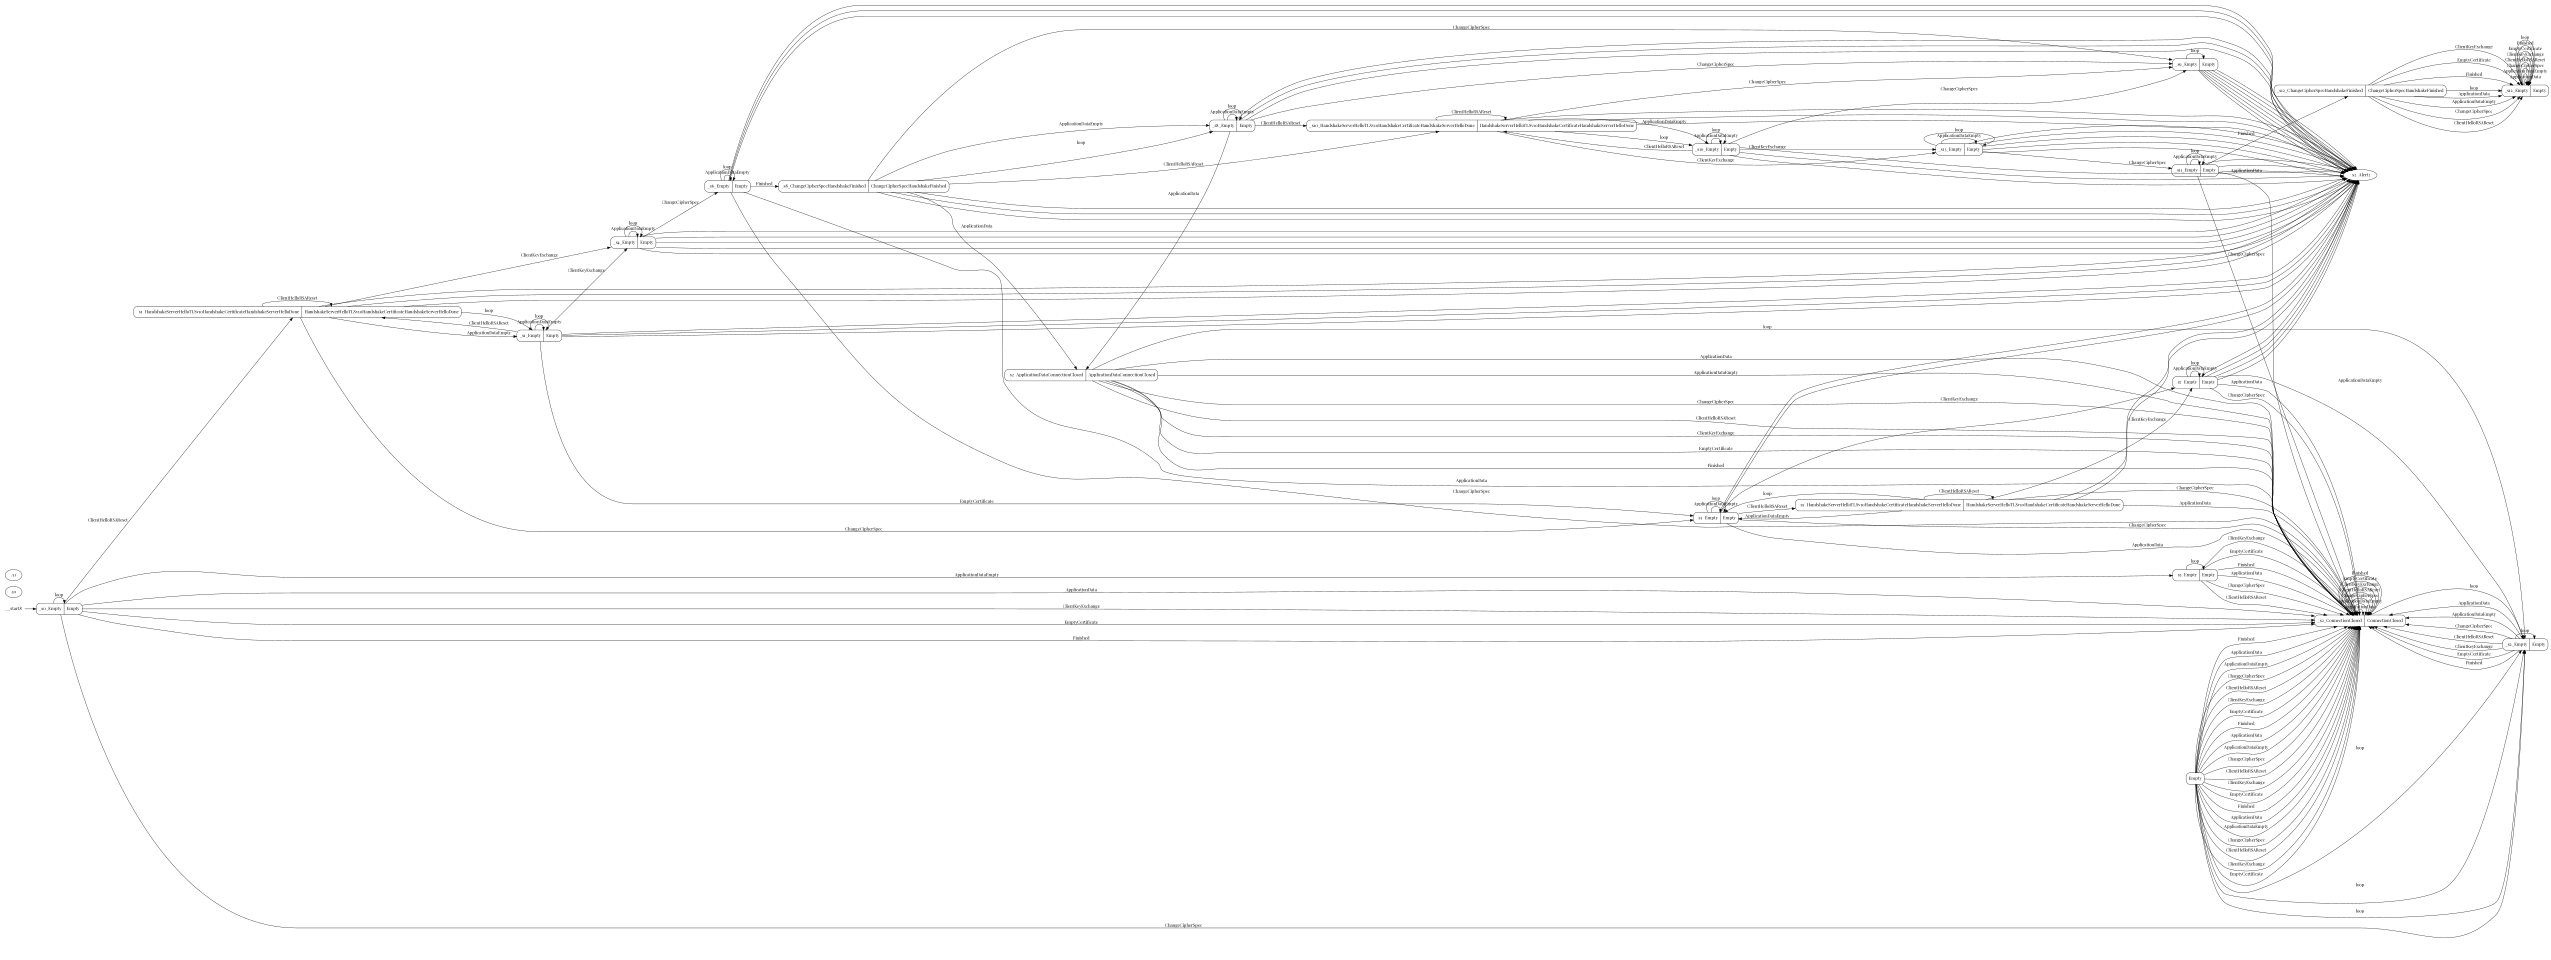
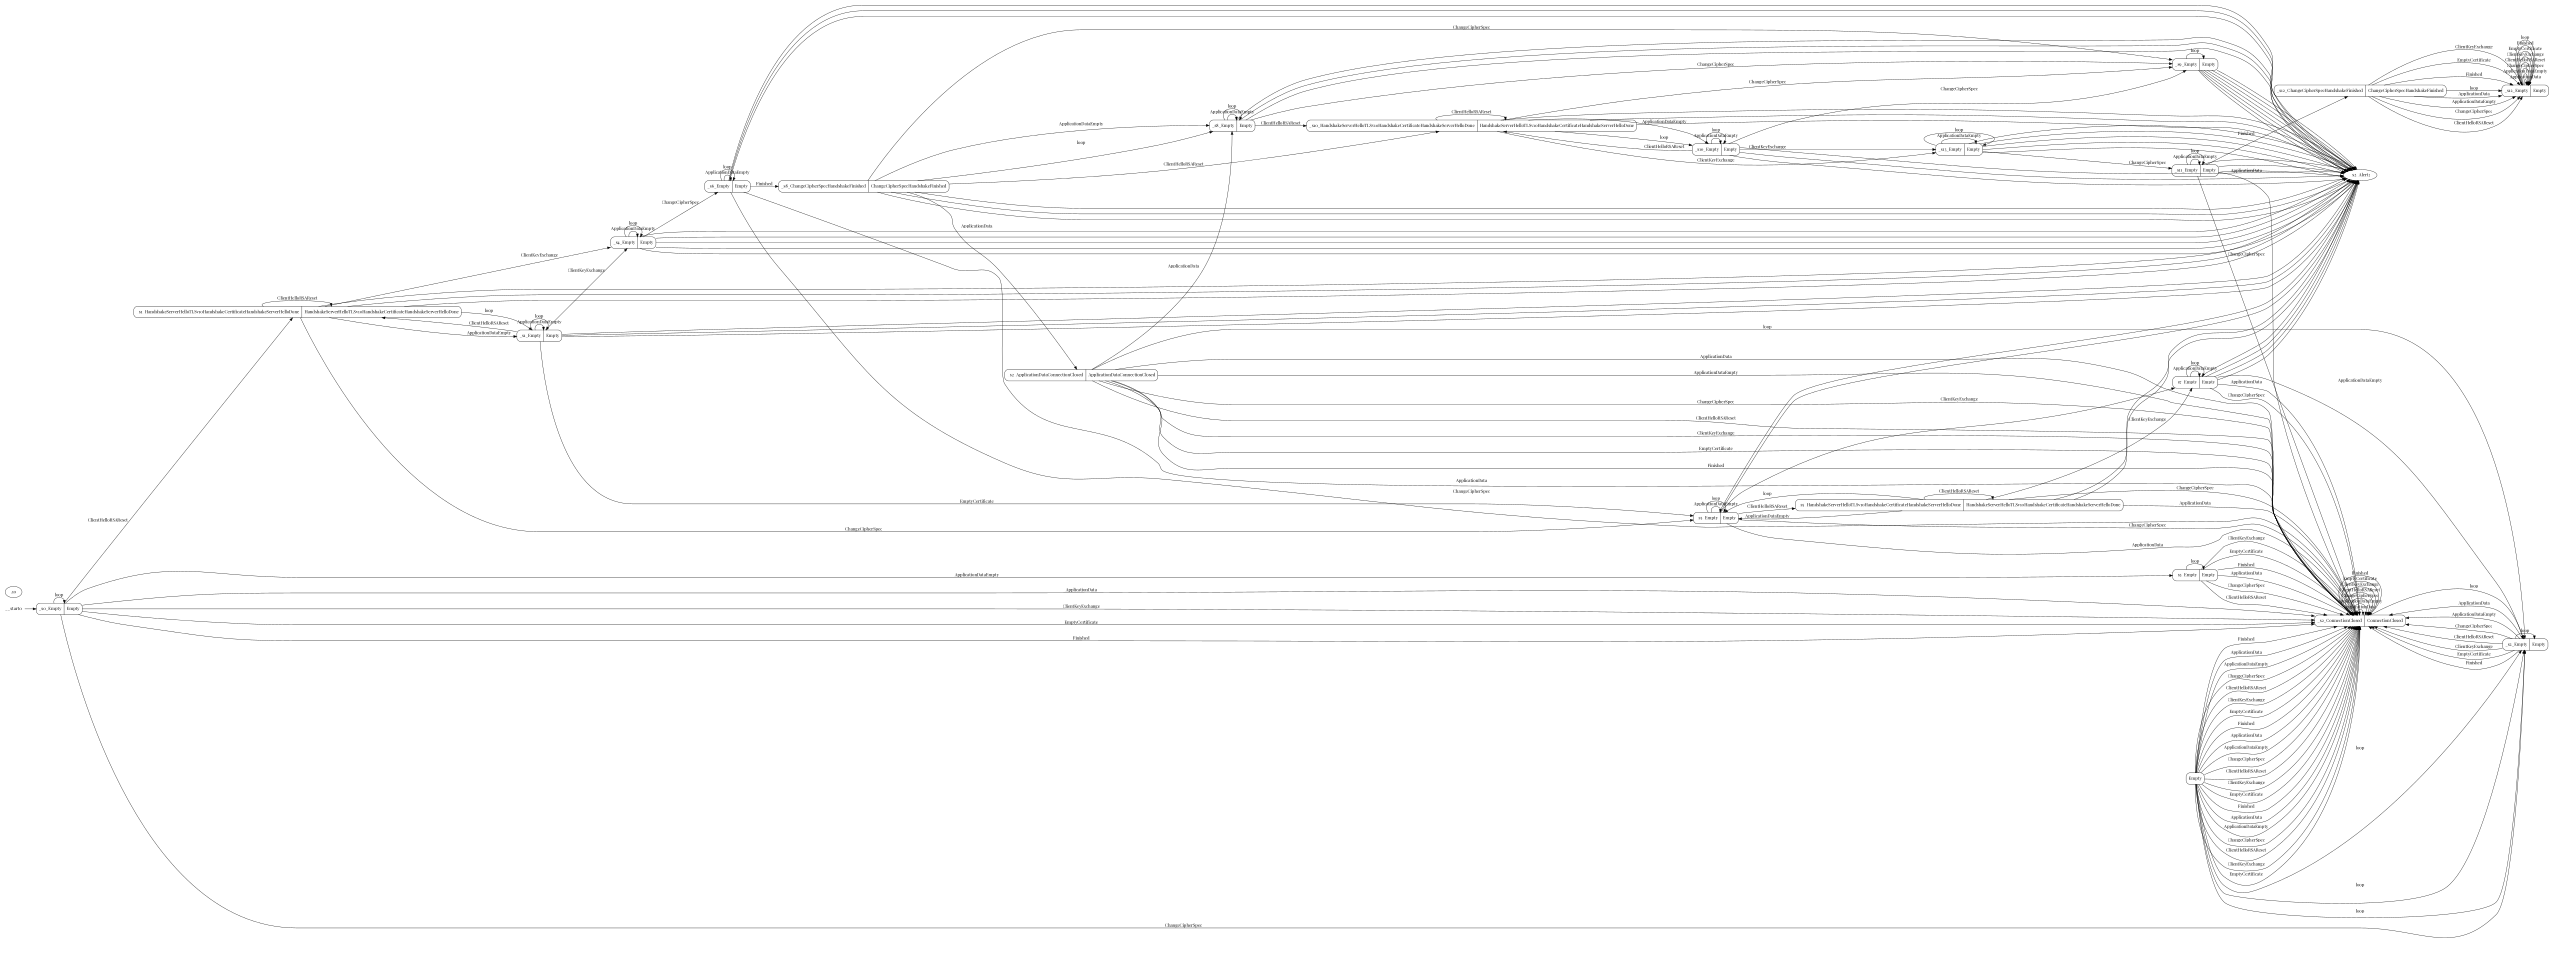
edge "_s8_Empty" -> "_s2_ApplicationDataConnectionClosed": reversed
node ".51": removed
node "__start8": label "__start8" -> "__start0"
